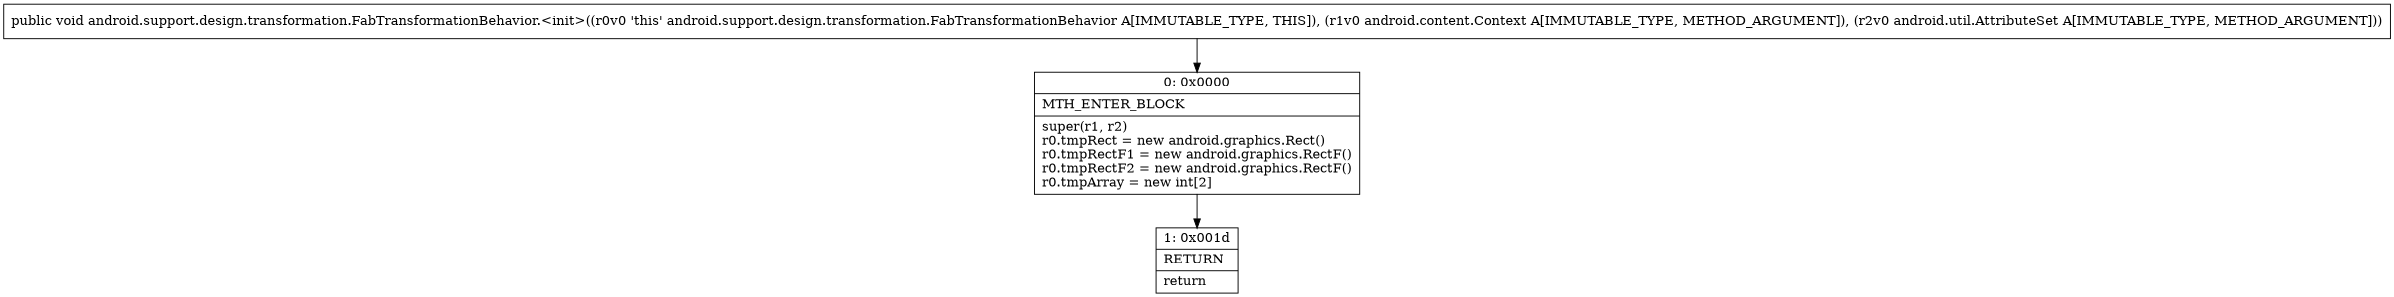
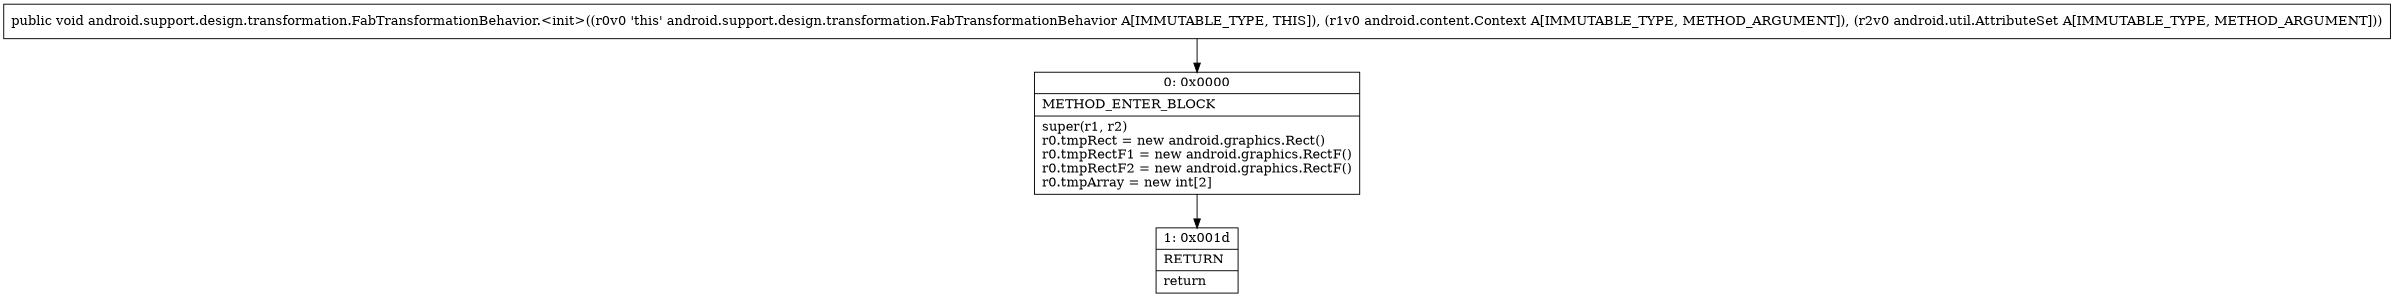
node "0: 0x0000": text "MTH_ENTER_BLOCK" -> "METHOD_ENTER_BLOCK"
